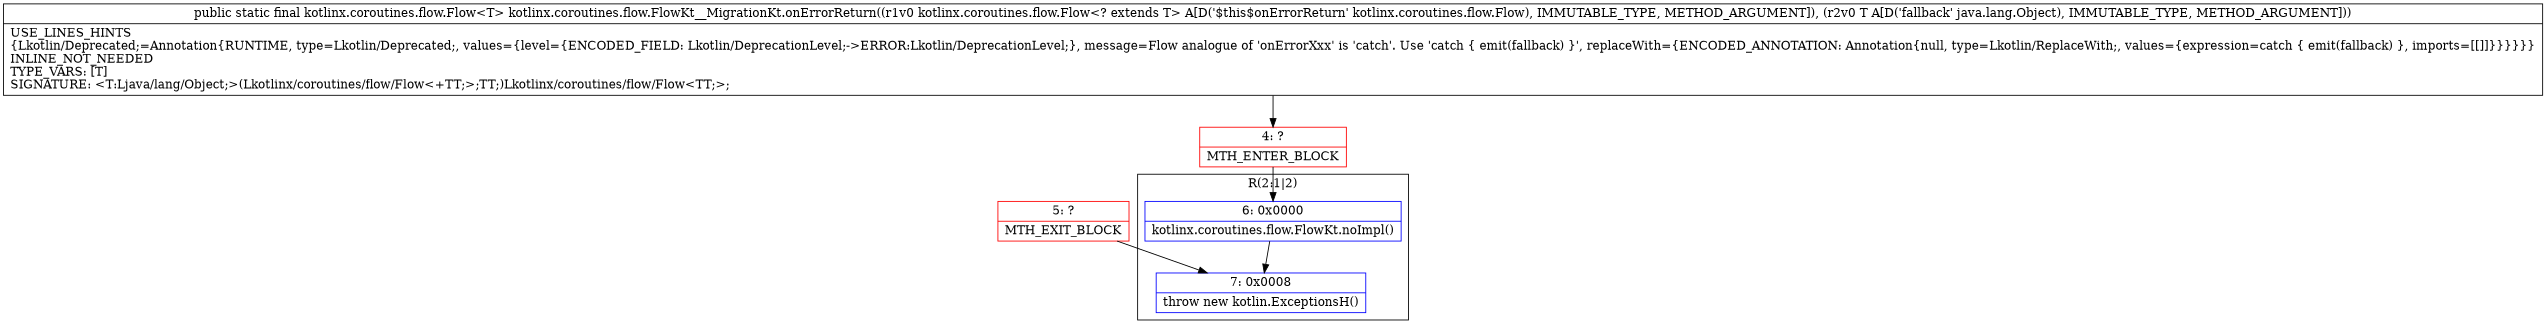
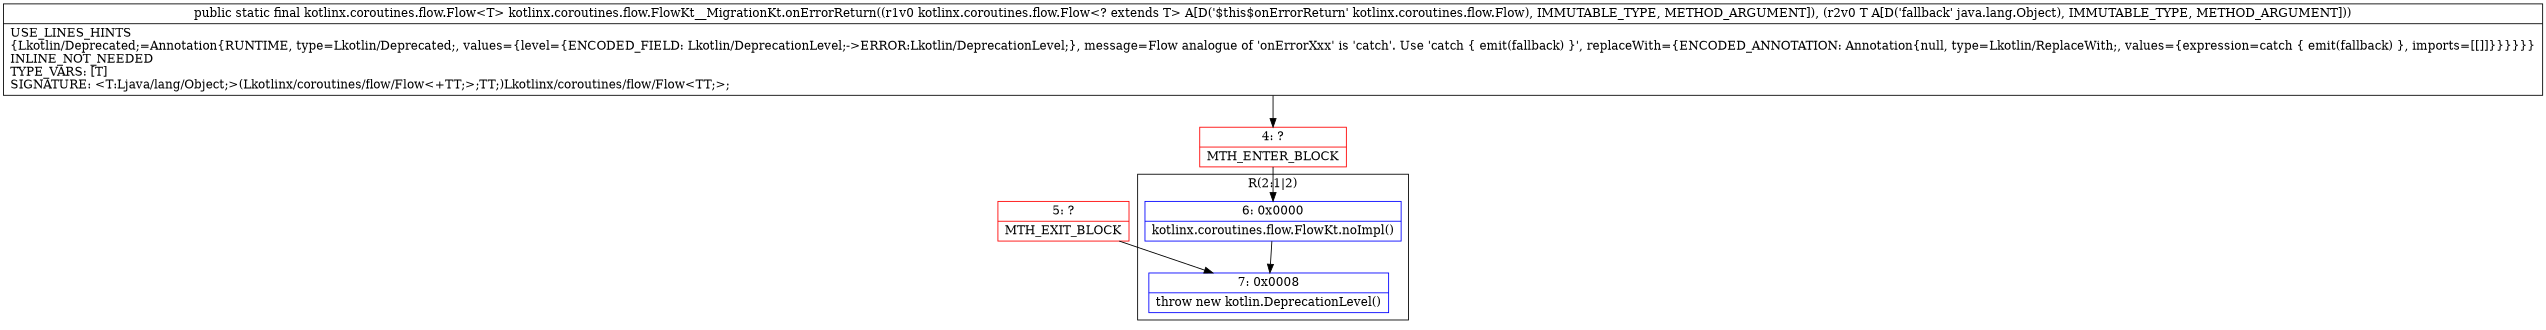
node "7: 0x0008": text "throw new kotlin.ExceptionsH()" -> "throw new kotlin.DeprecationLevel()"
